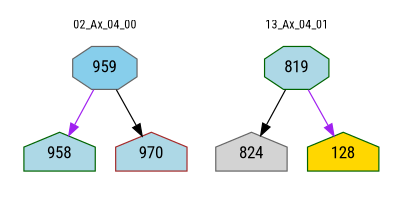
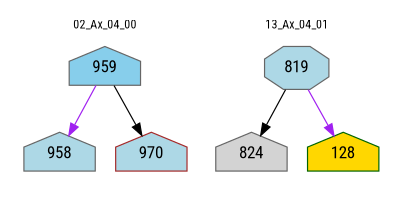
node "959": shape octagon -> house
node "819": color darkgreen -> gray40
node "958": color darkgreen -> gray40
